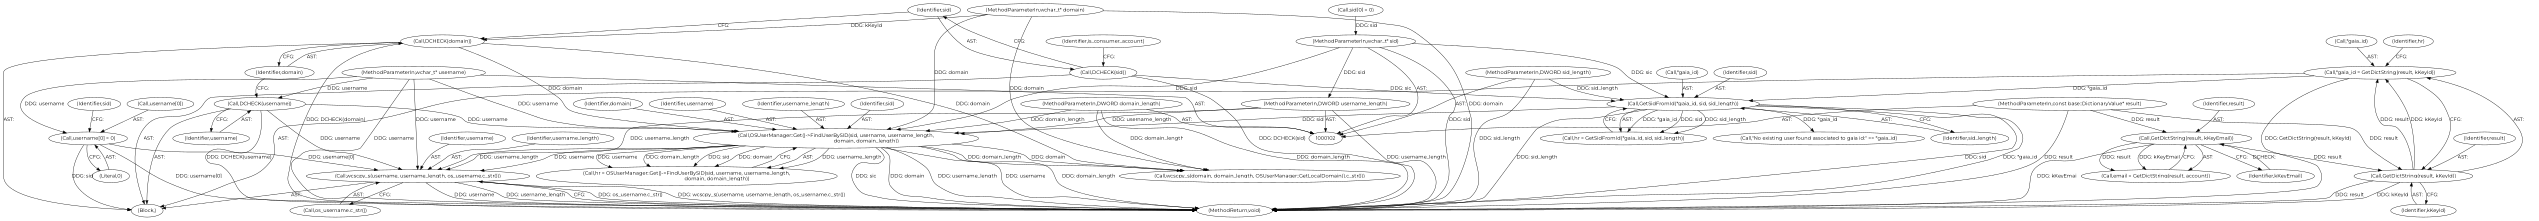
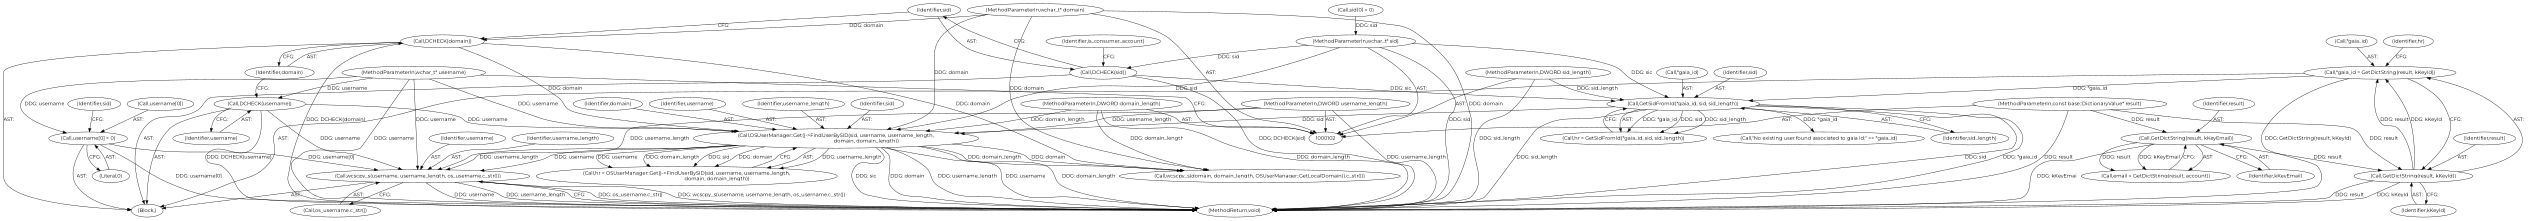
edge "(MethodParameterIn,wchar_t* domain)" -> "(Call,DCHECK(domain))": label "DDG: kKeyId" -> "DDG: domain"
edge "(MethodParameterIn,wchar_t* sid)" -> "(MethodParameterIn,DWORD username_length)": now "(MethodParameterIn,wchar_t* sid)" -> "(Call,DCHECK(sid))"
edge "(MethodParameterIn,wchar_t* domain)" -> "1000102": added, label "AST:"
edge "(MethodParameterIn,wchar_t* username)" -> "1000102": label "AST: " -> "CFG: "
edge "(Identifier,kKeyEmail)" -> "(Call,GetDictString(result, kKeyEmail))": label "DCHECK: " -> "AST: "
edge "(Call,username[0] = 0)" -> "(Block,)": label "DDG: sid" -> "AST: "
